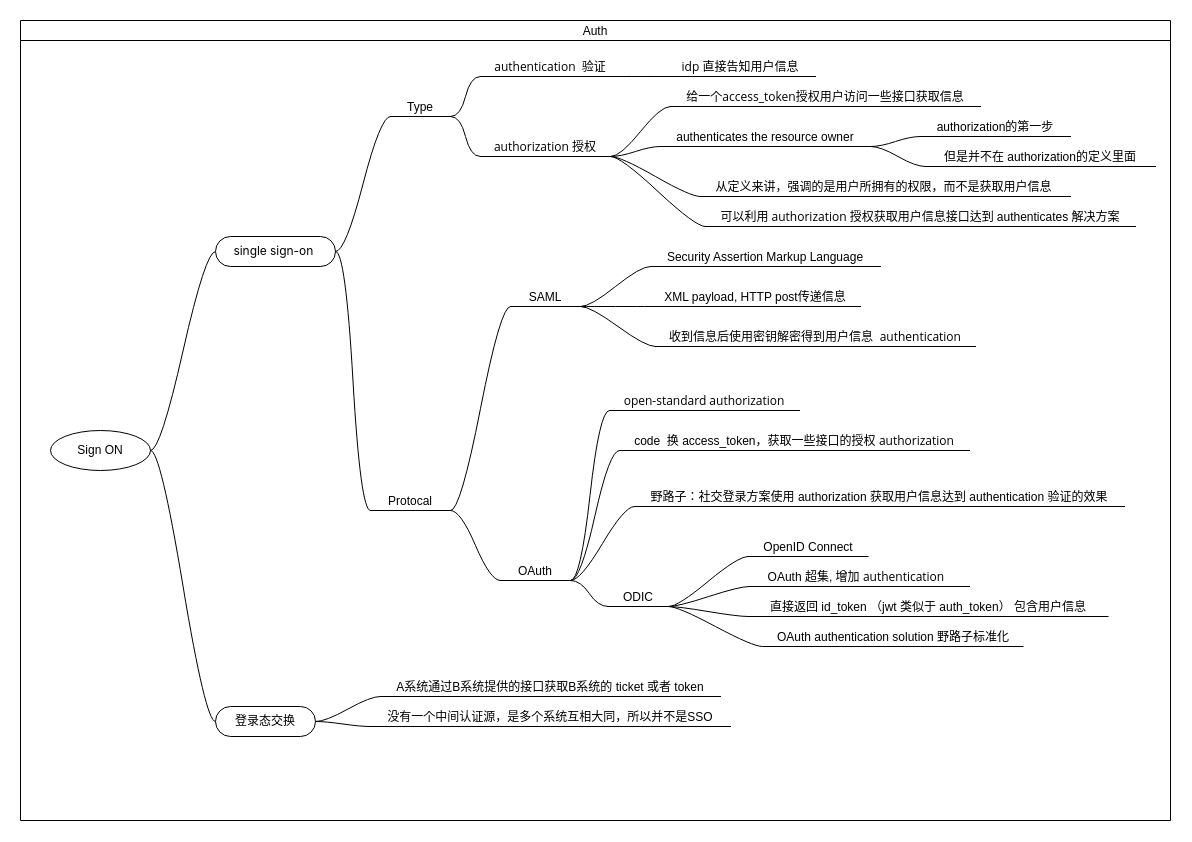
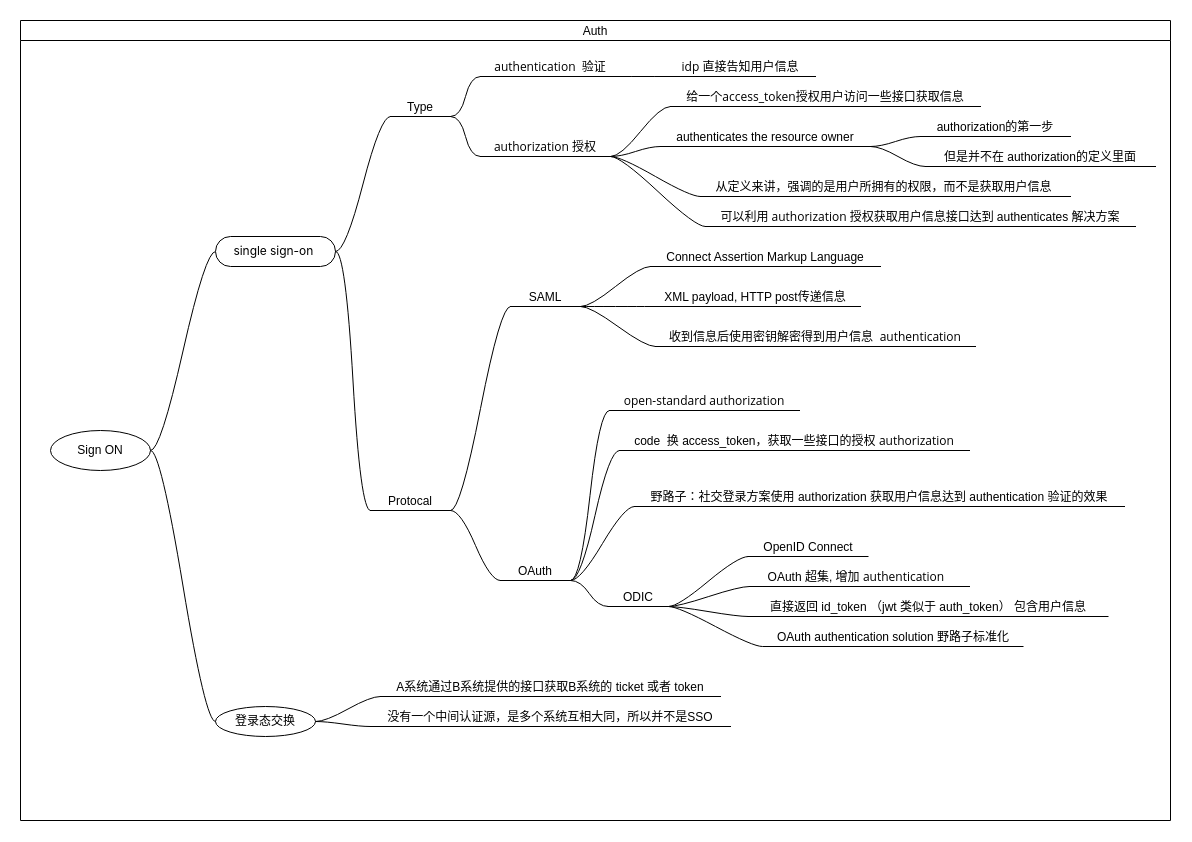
node "Security Assertion Markup Language": label "Security Assertion Markup Language" -> "Connect Assertion Markup Language"
node "登录态交换": shape rounded rectangle -> ellipse
